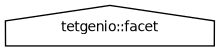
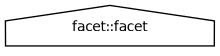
node "tetgenio::facet": label "tetgenio::facet" -> "facet::facet"
